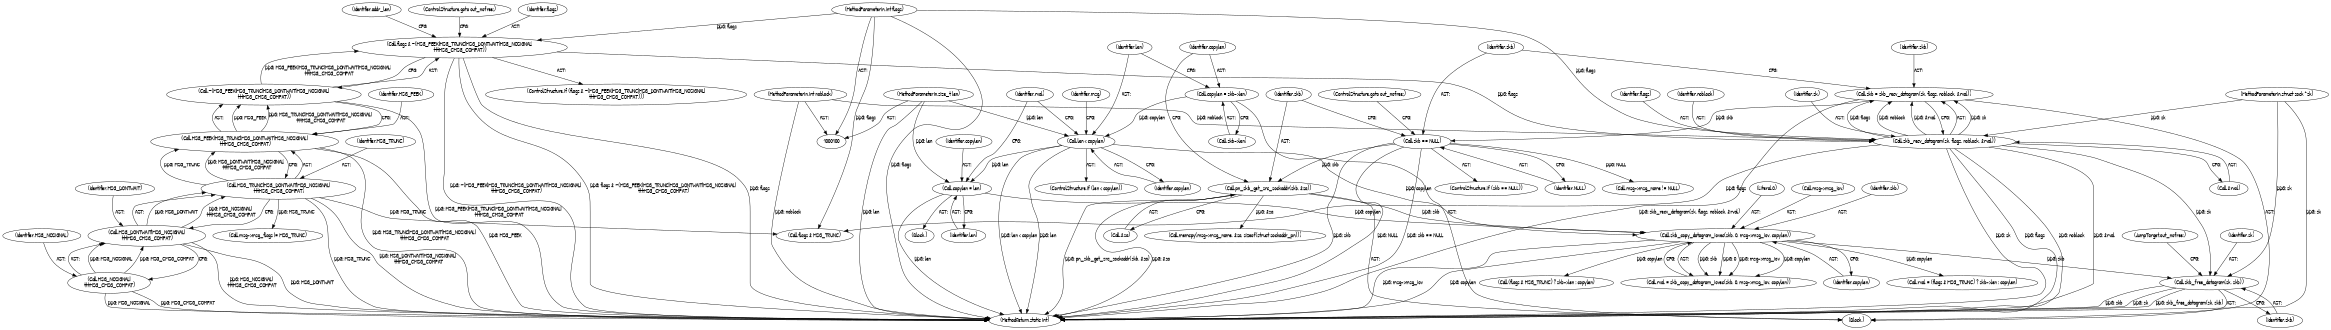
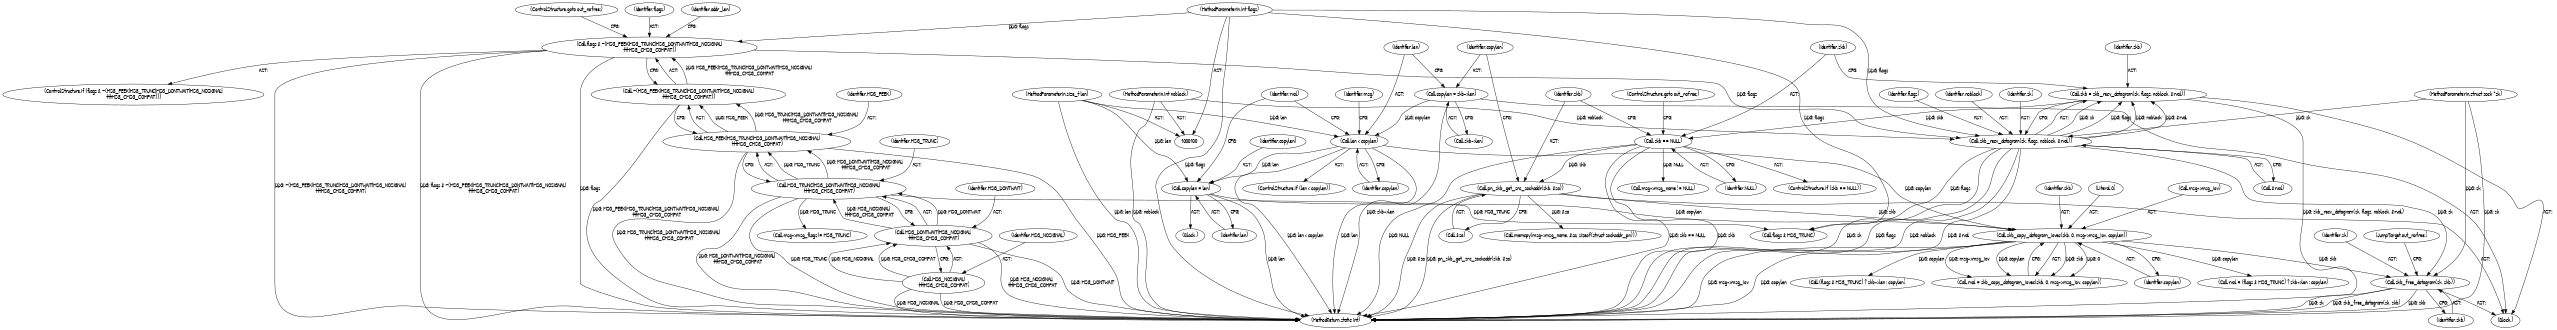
edge "(Call,copylen = skb->len)" -> "(MethodReturn,static int)": added, label "DDG: skb->len"
